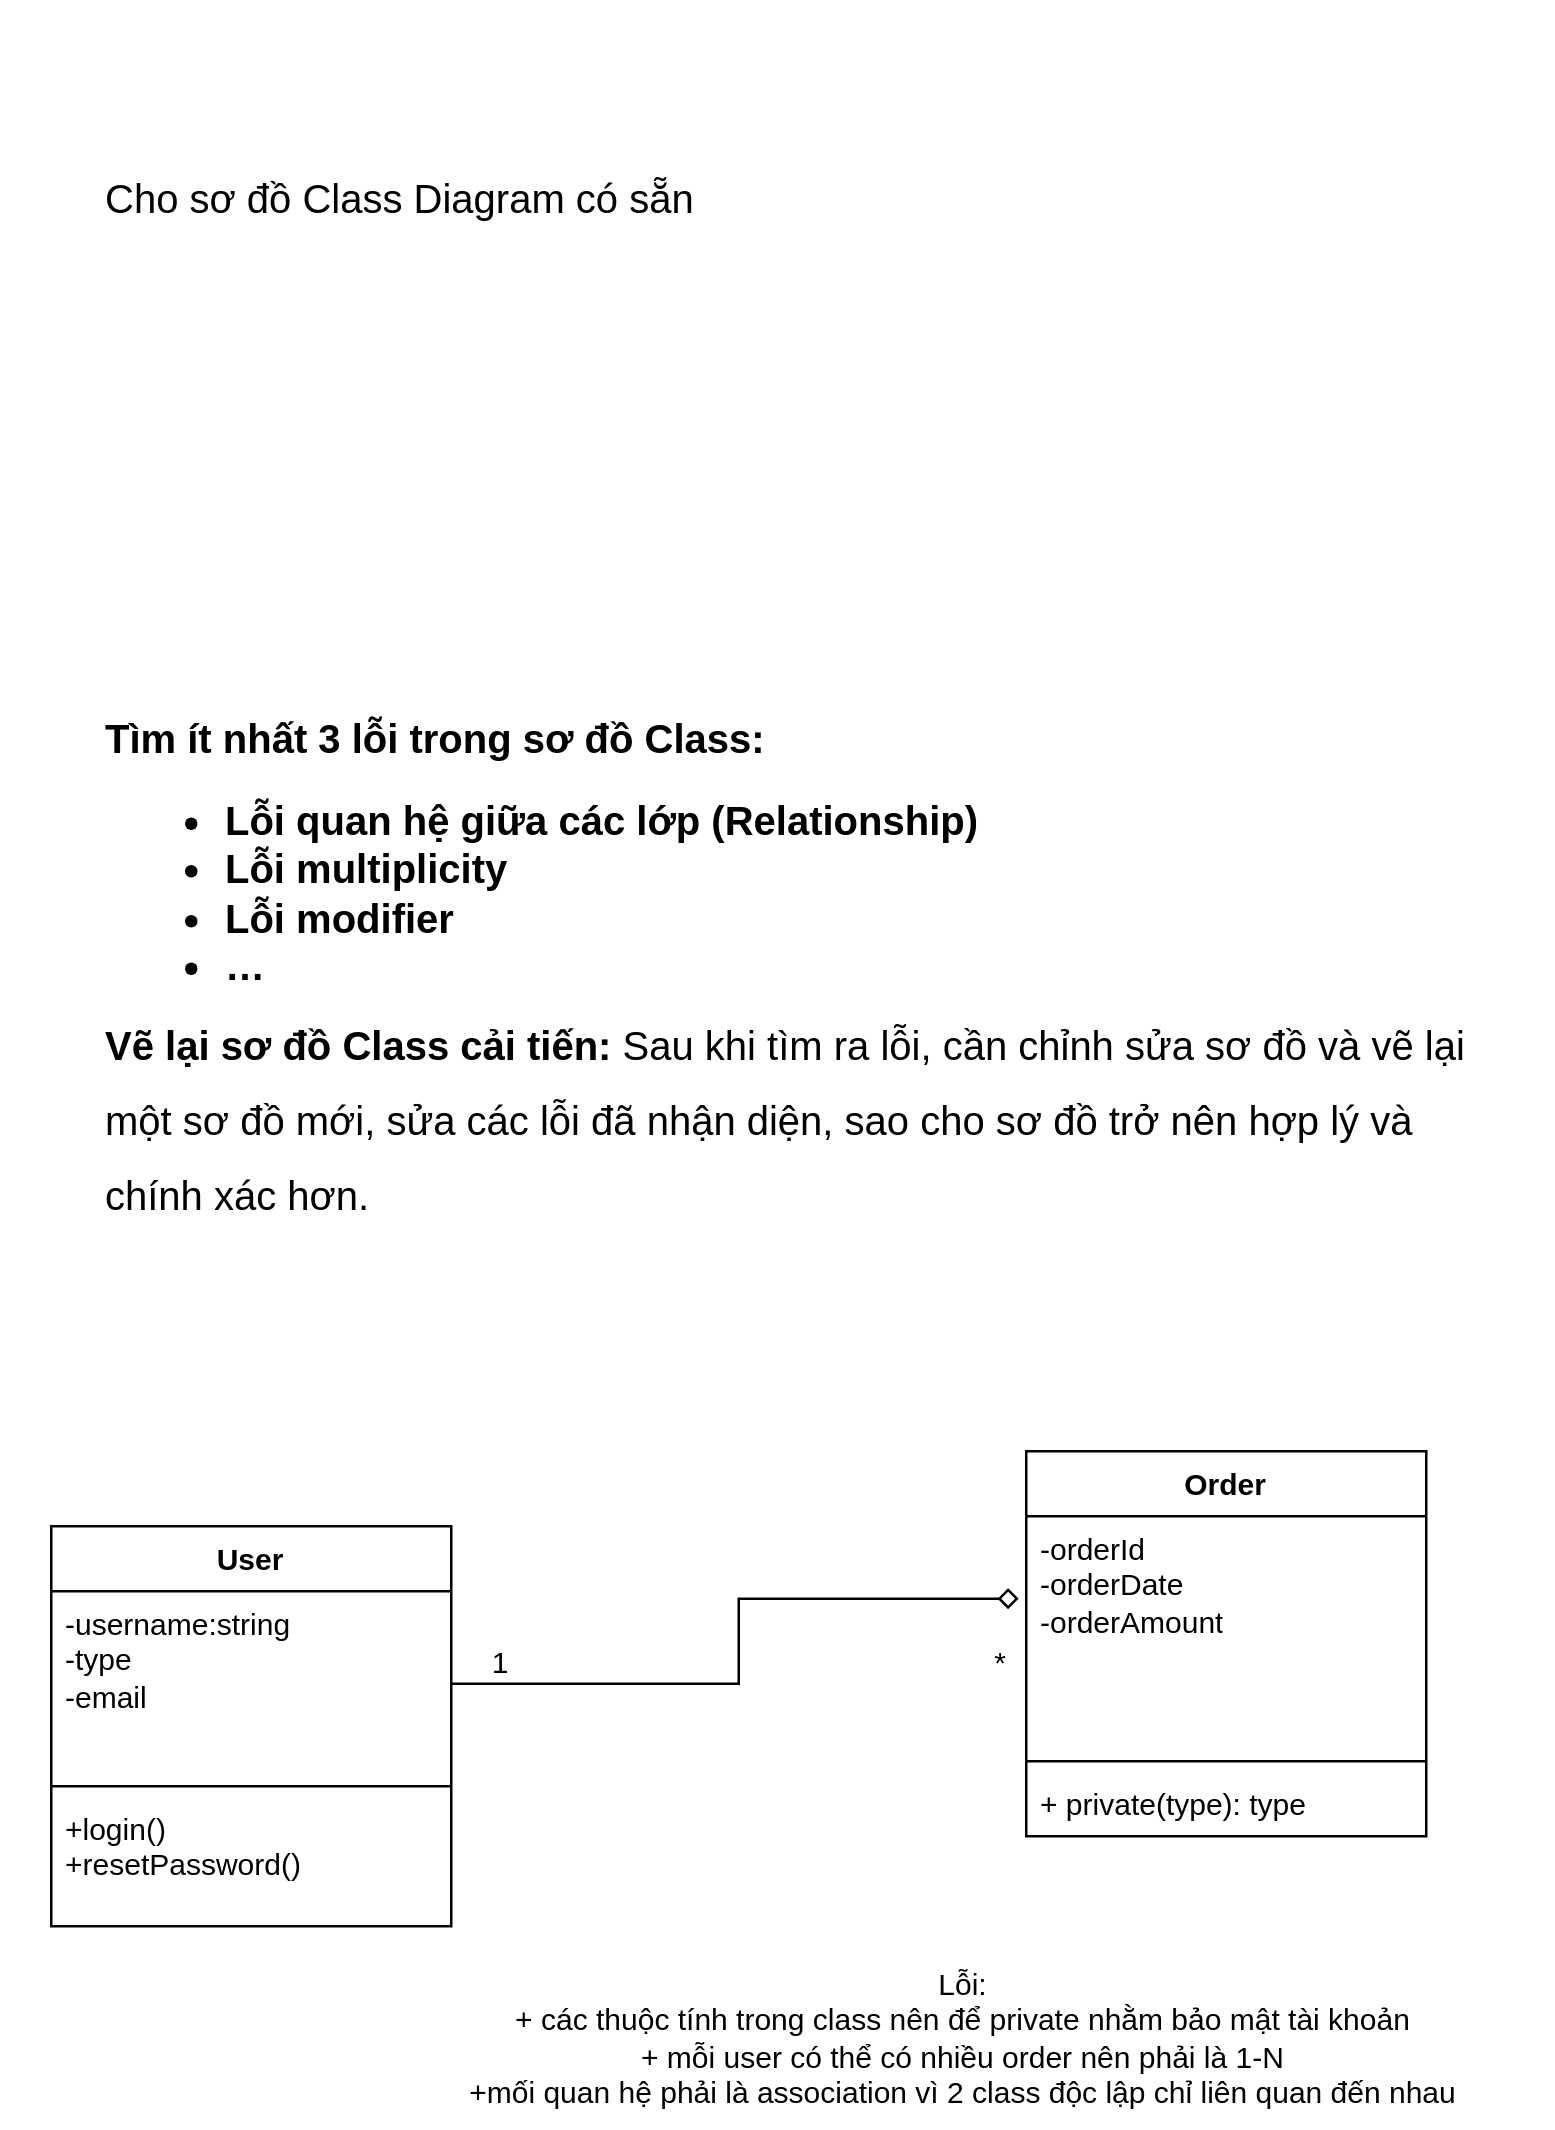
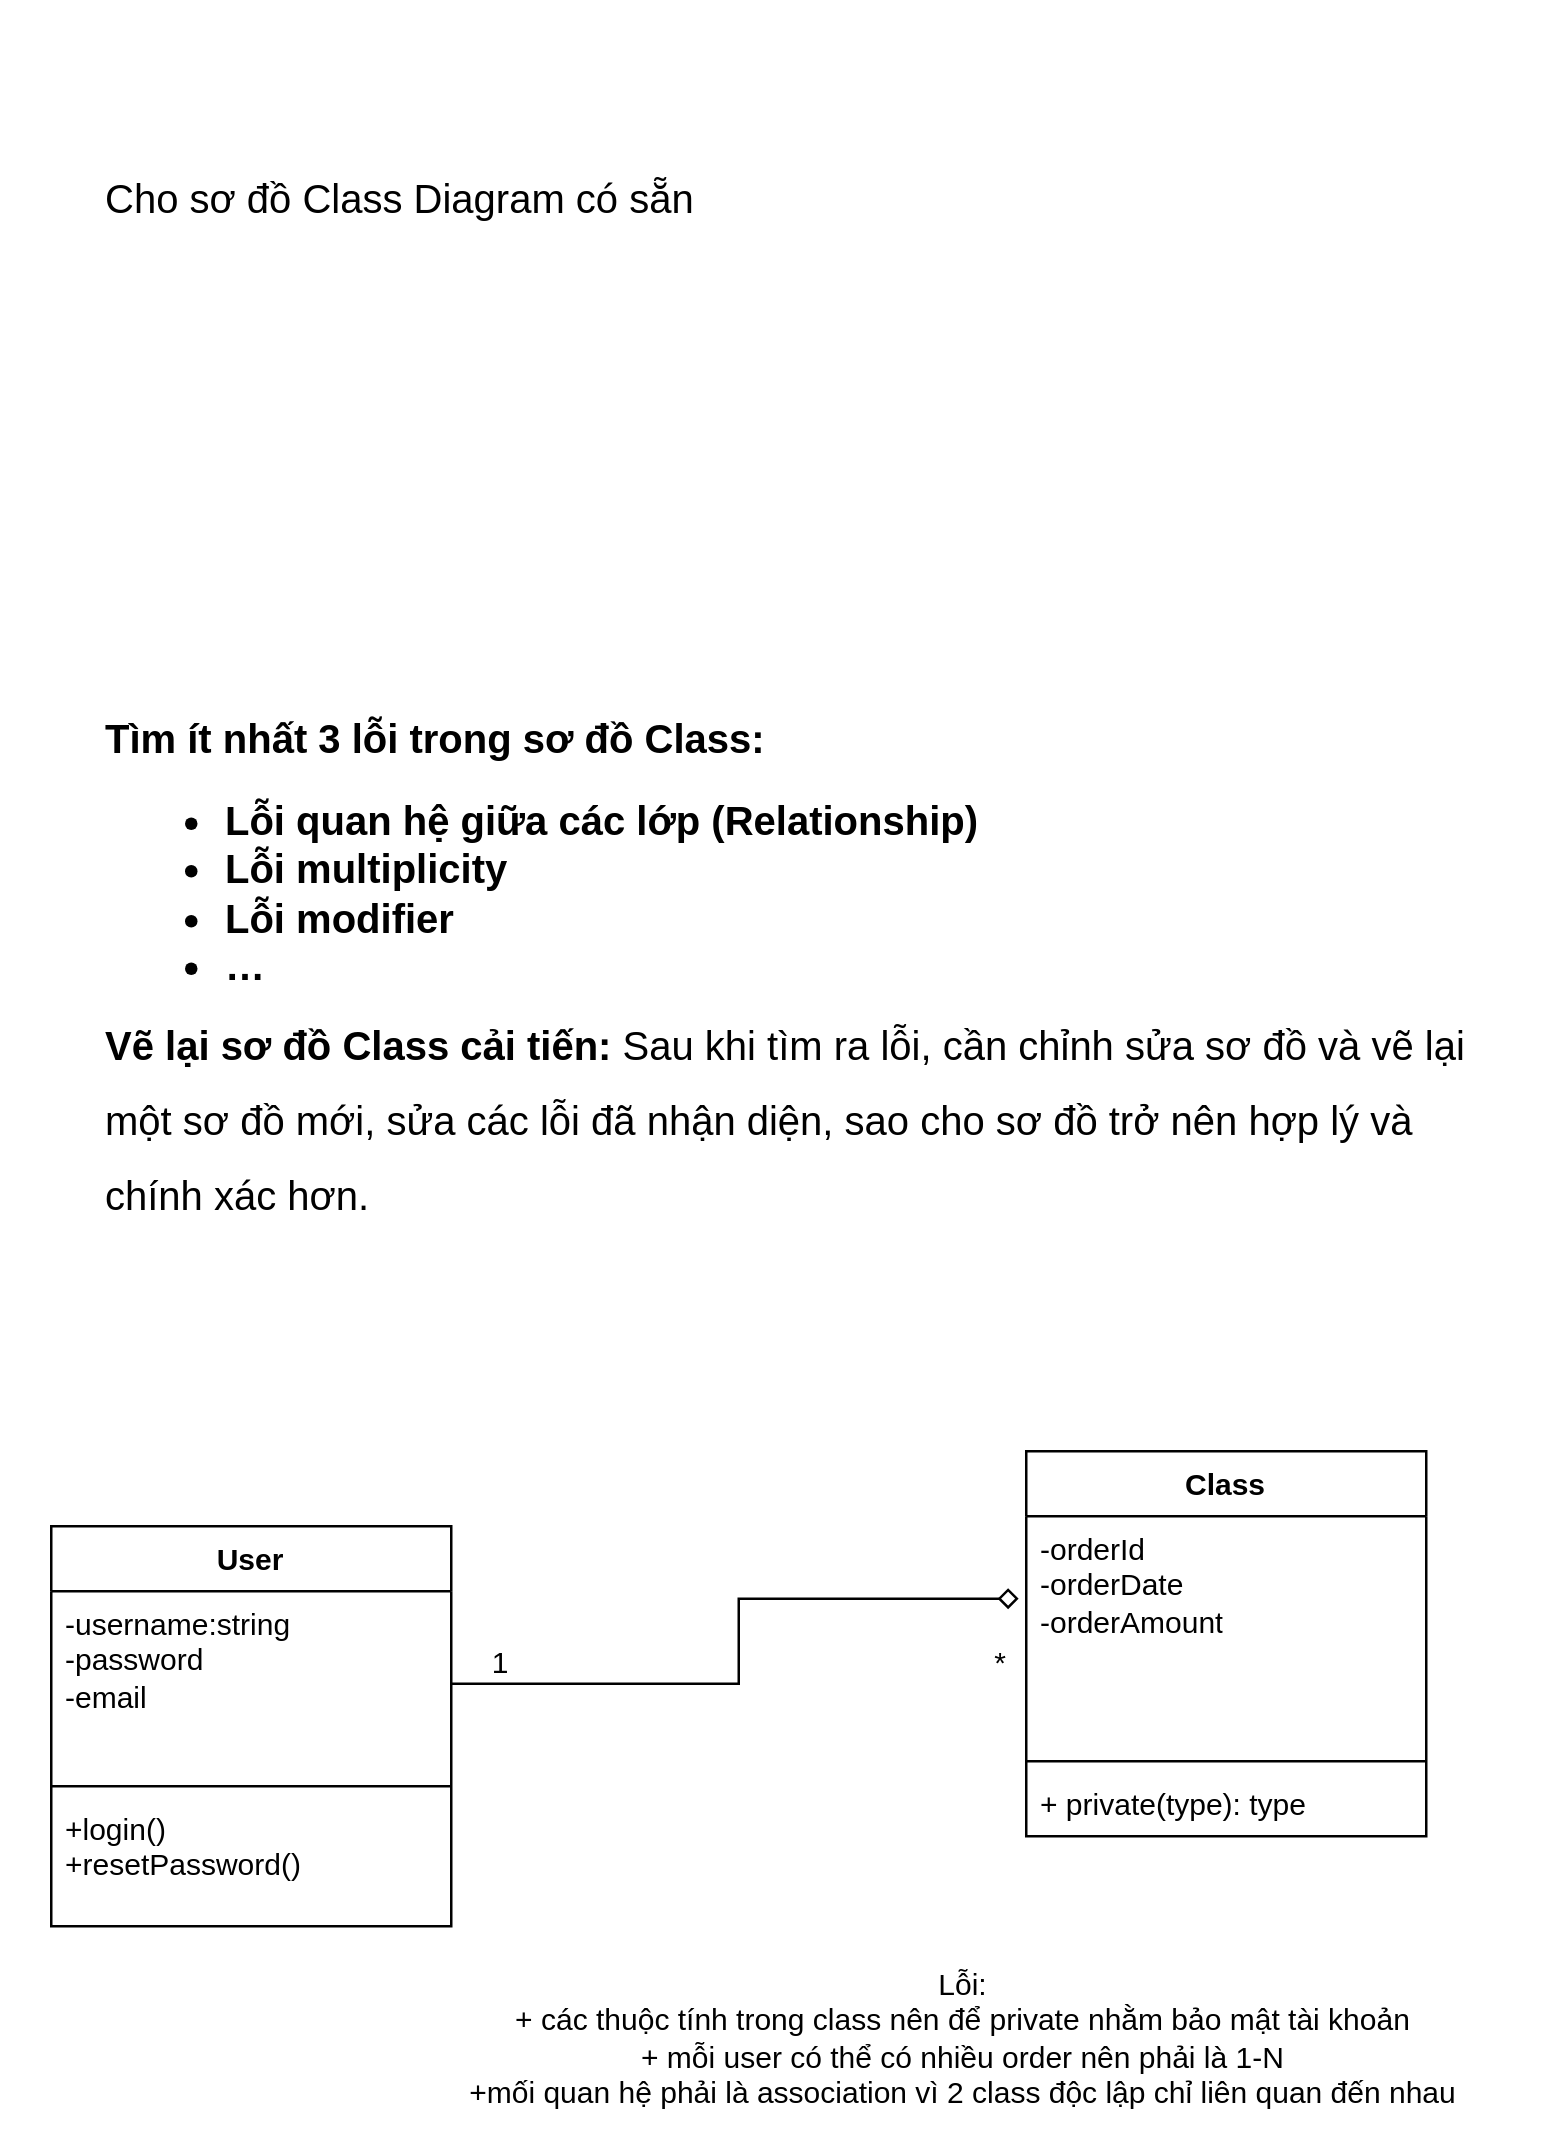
node "Order": label "Order" -> "Class"
node "-username:string -type -email": label "-username:string -type -email" -> "-username:string -password -email"
